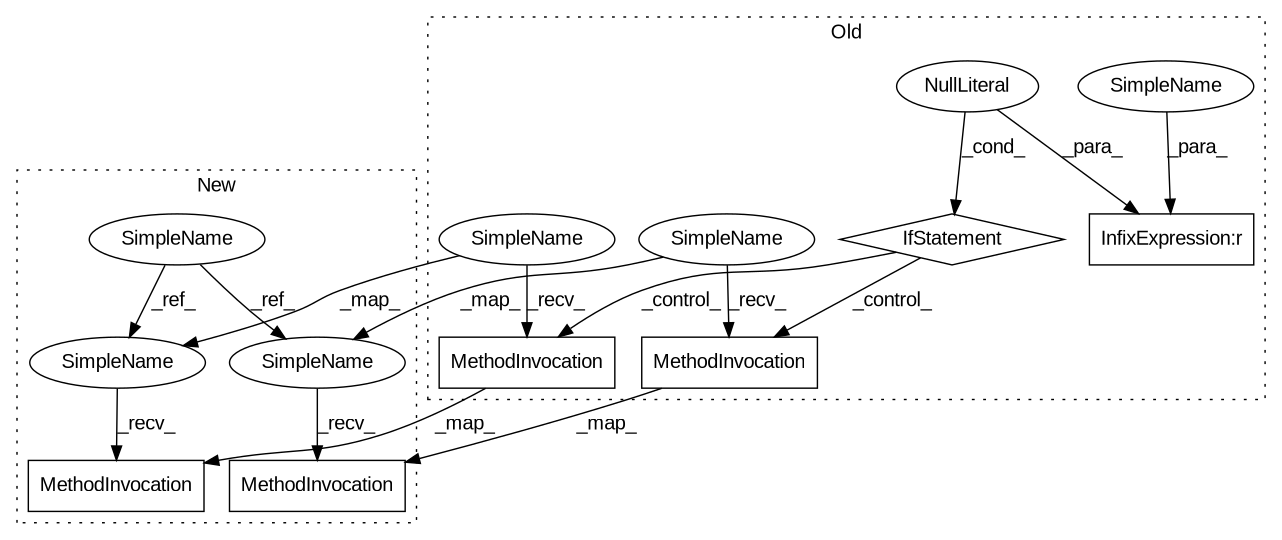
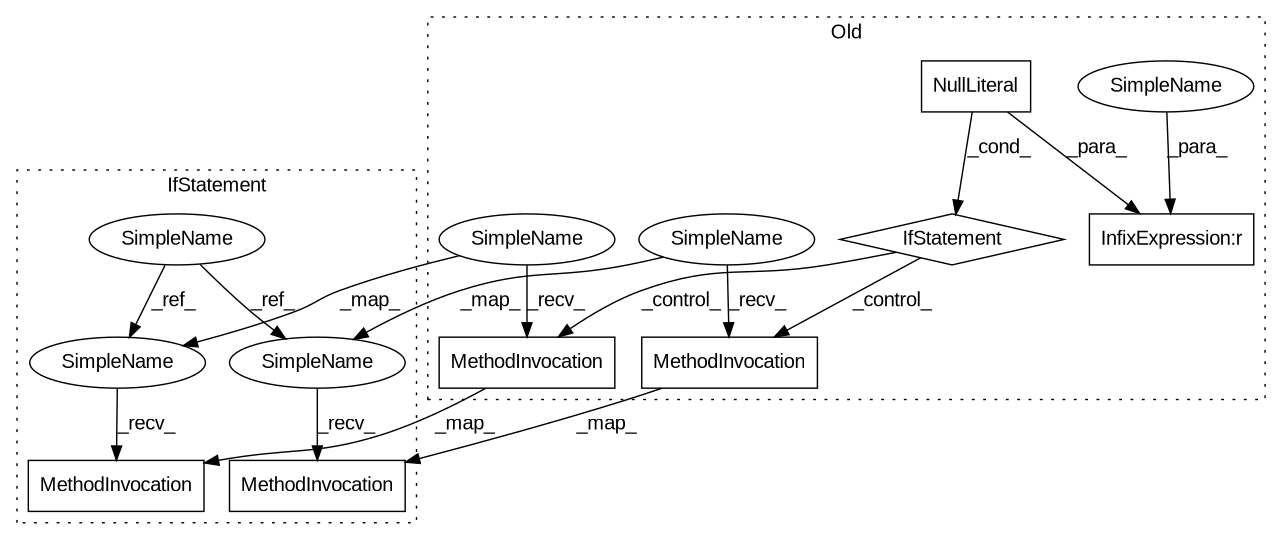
node "NullLiteral": shape ellipse -> box
cluster "New": label "New" -> "IfStatement"
